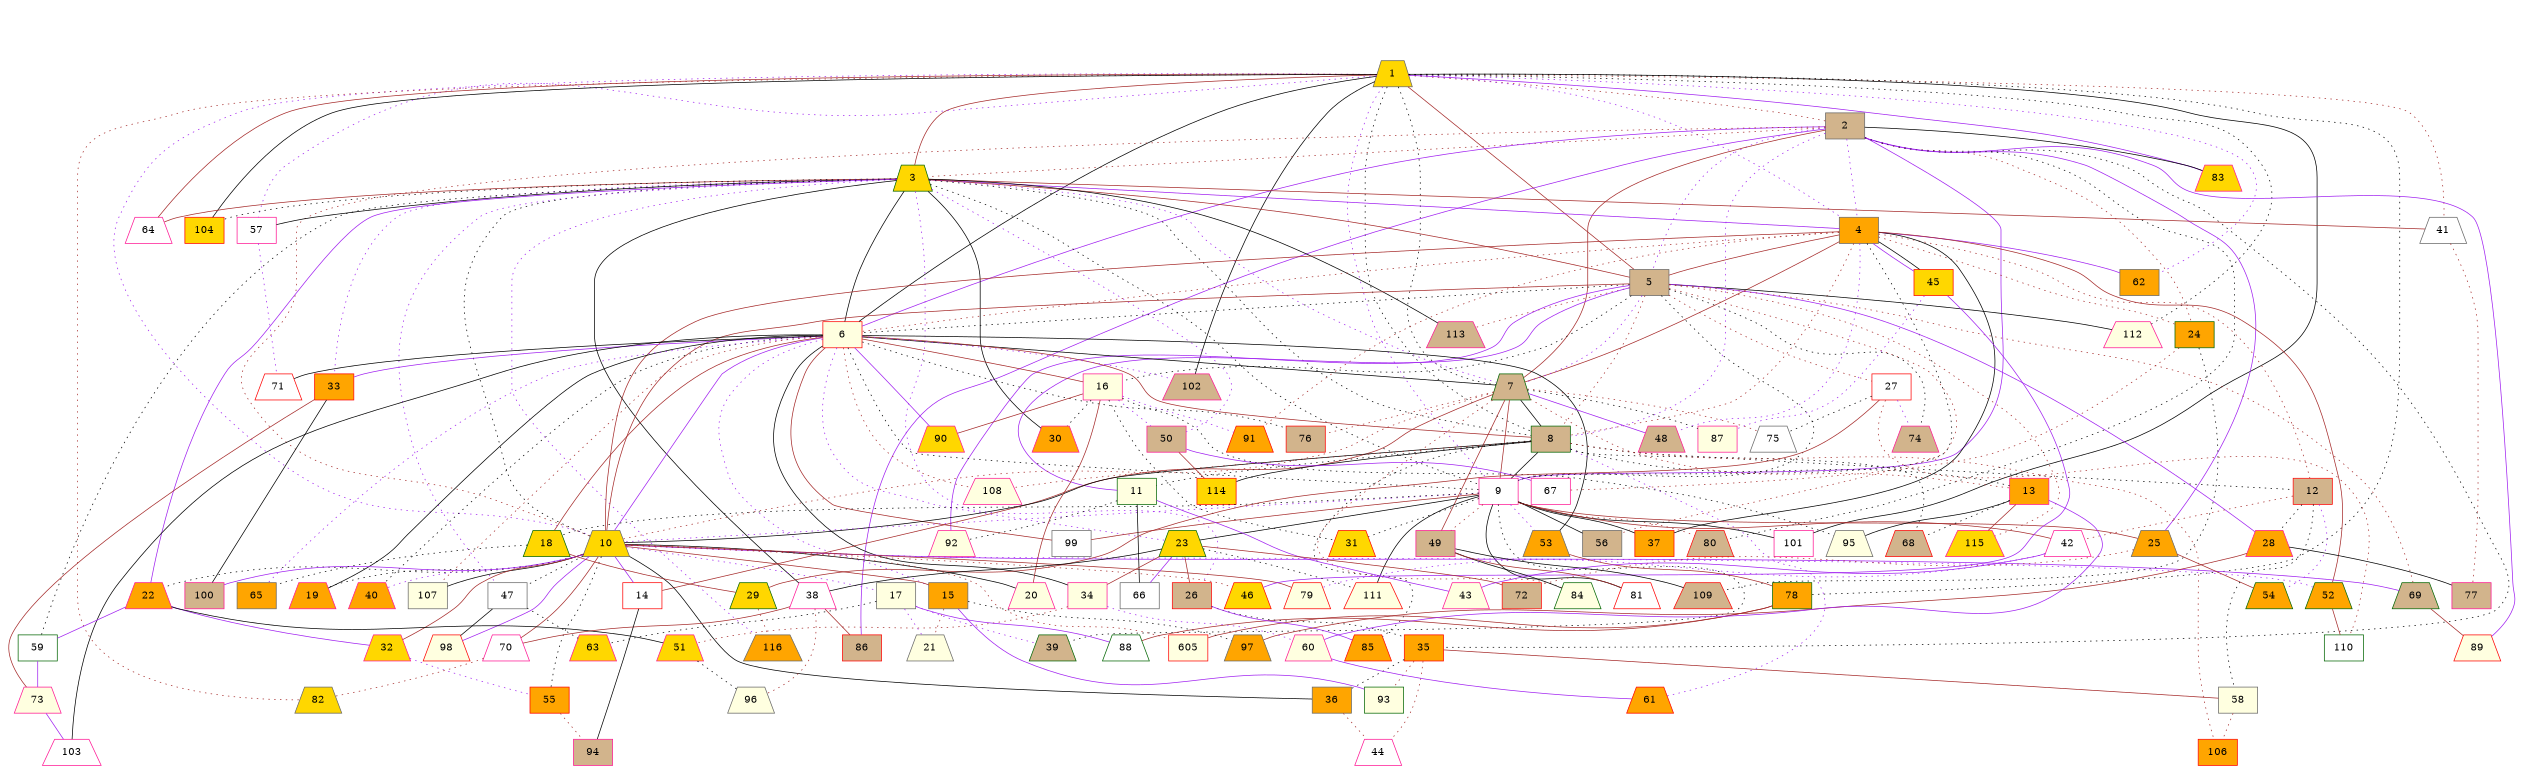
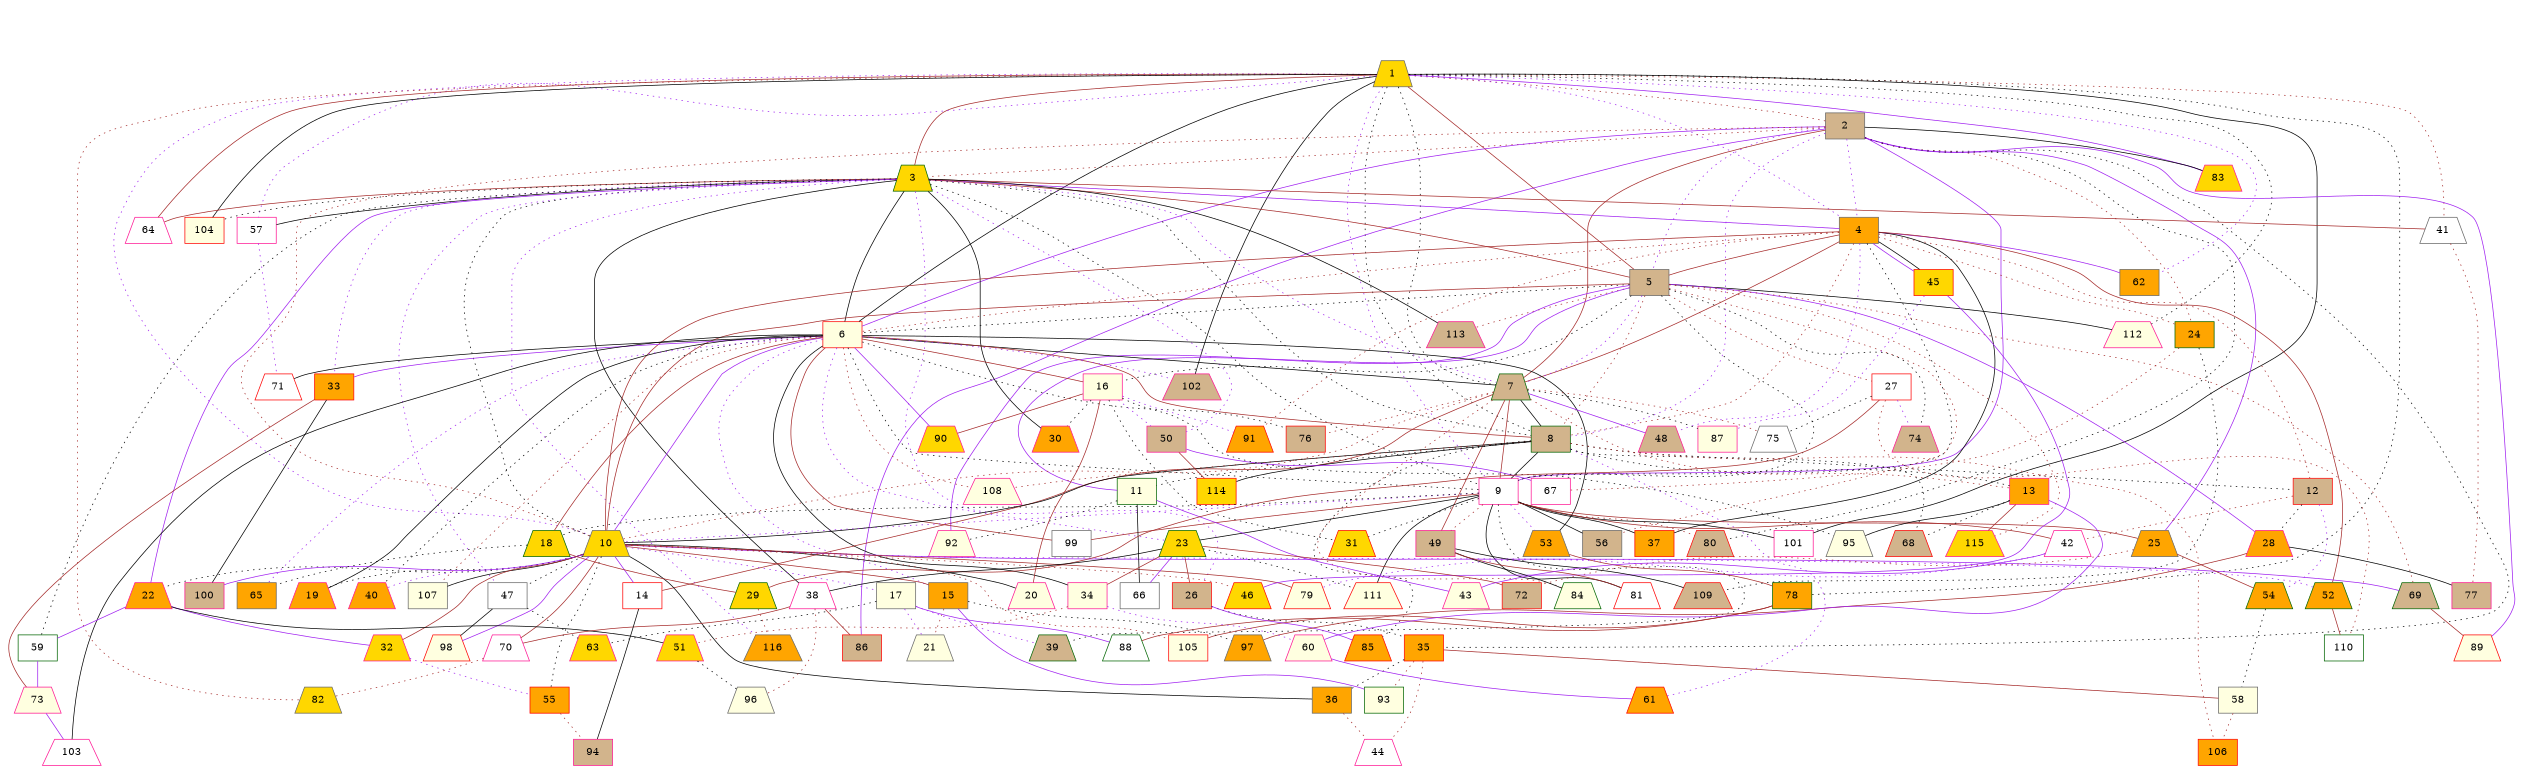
node "104": fillcolor gold -> lightyellow
edge "12" -- "58": now "54" -- "58"
node "605": label "605" -> "105"
